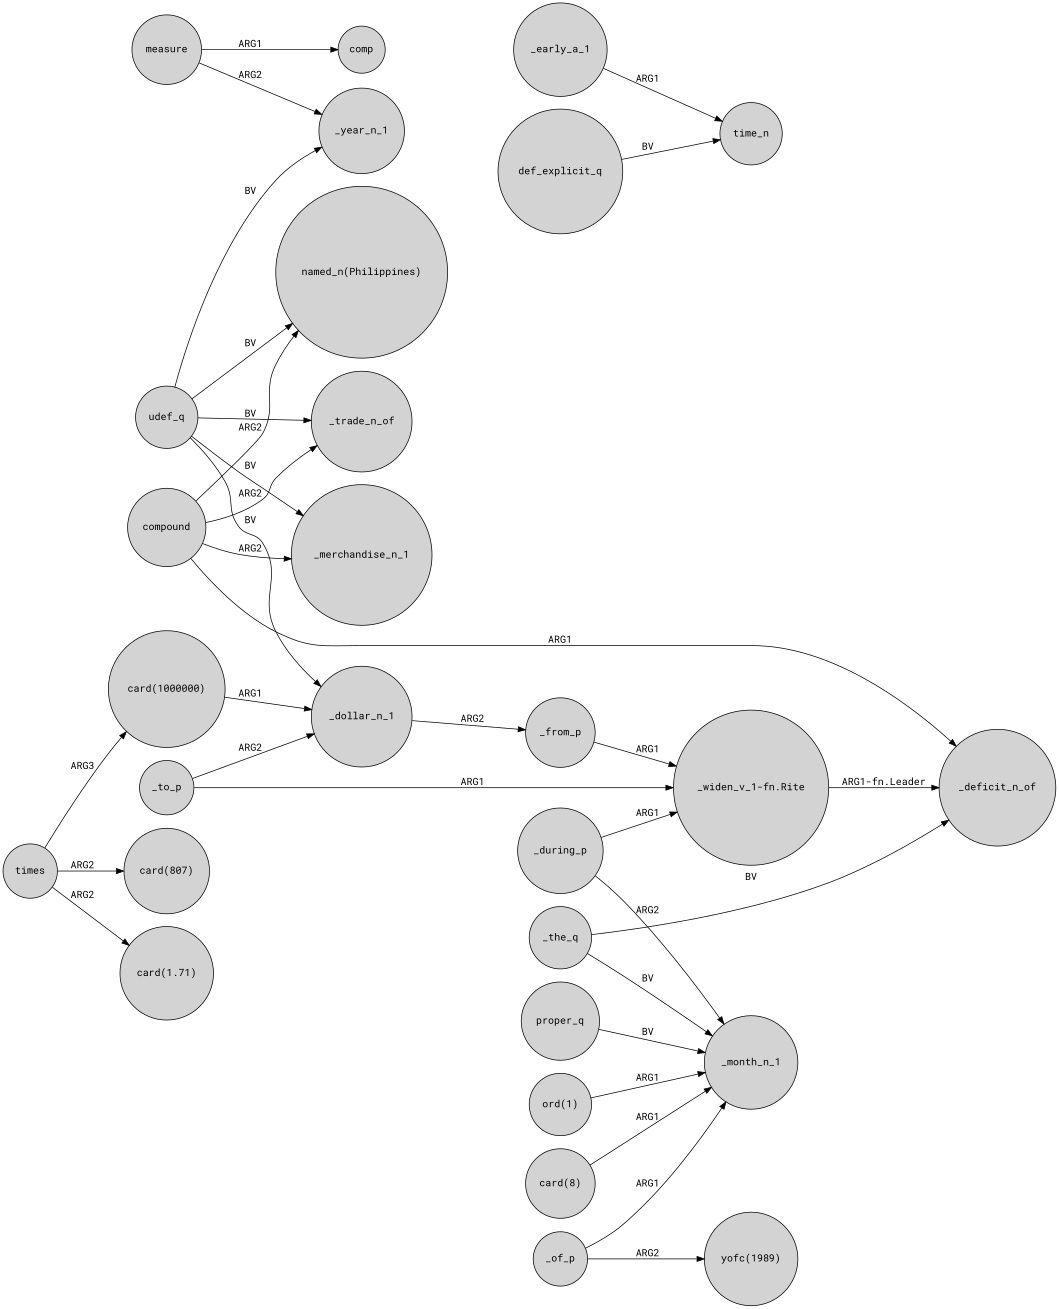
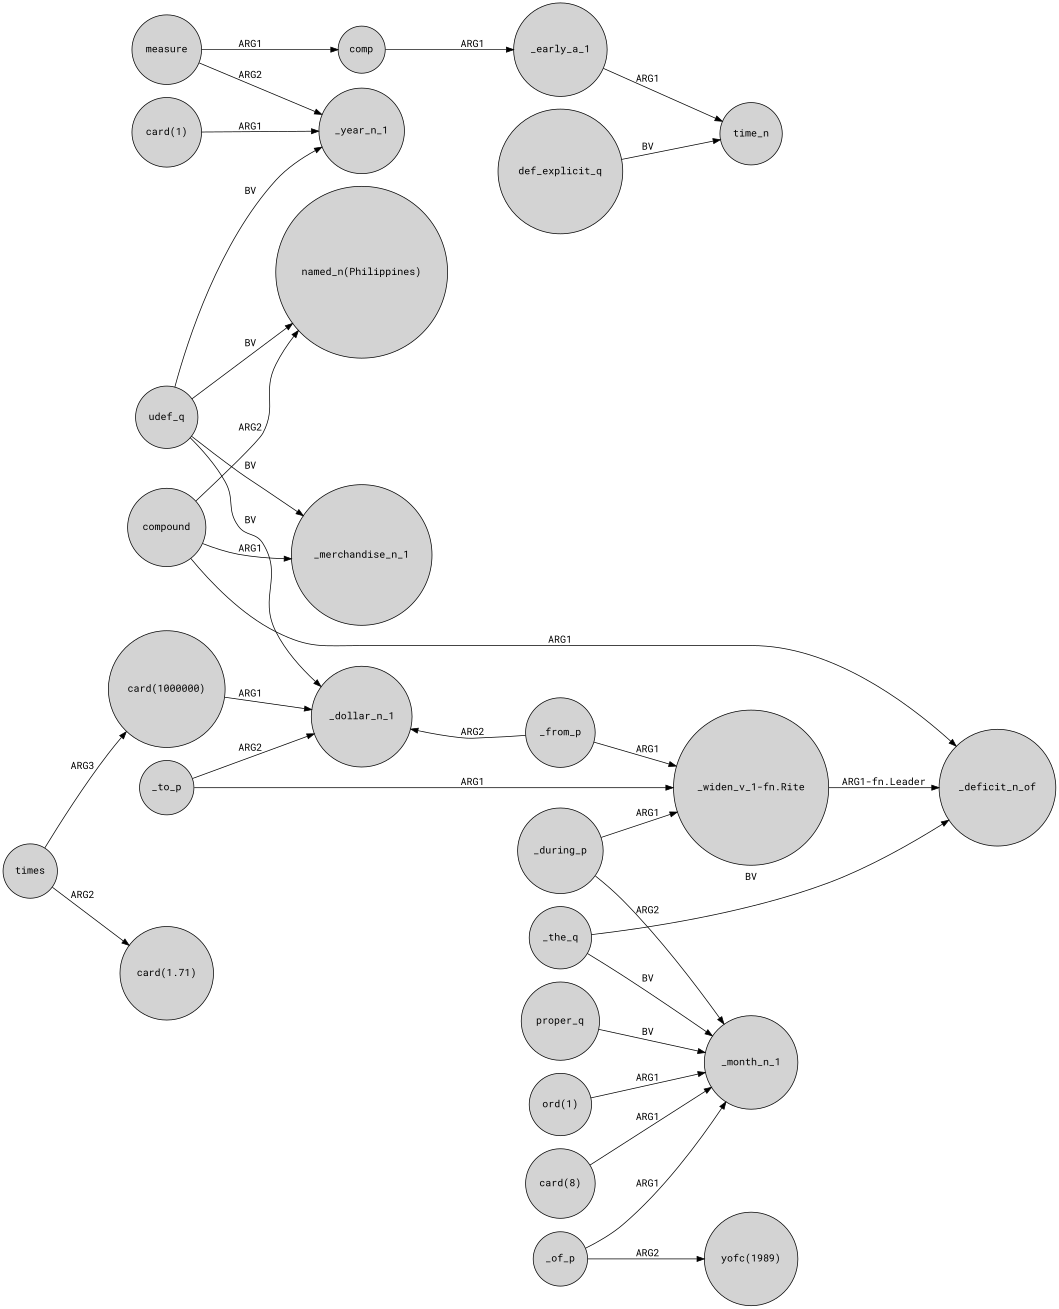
edge "comp" -> "_early_a_1": added, label "ARG1"
node "card(1)": added
node "_trade_n_of": removed
edge "compound" -> "_merchandise_n_1": label "ARG2" -> "ARG1"
edge "_dollar_n_1" -> "_from_p": reversed
node "card(807)": removed
